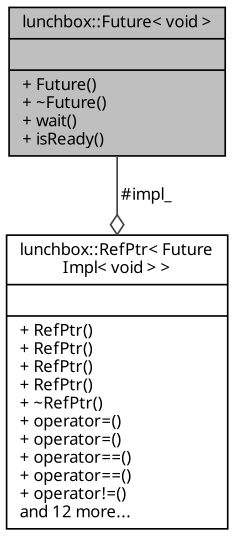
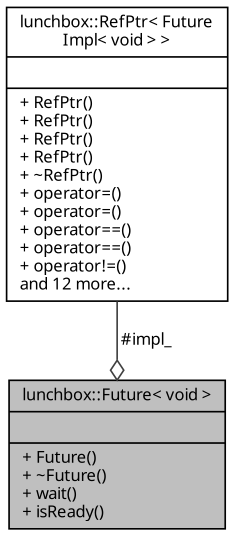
edge "lunchbox::Future< void >" -> "lunchbox::RefPtr< Future": reversed
